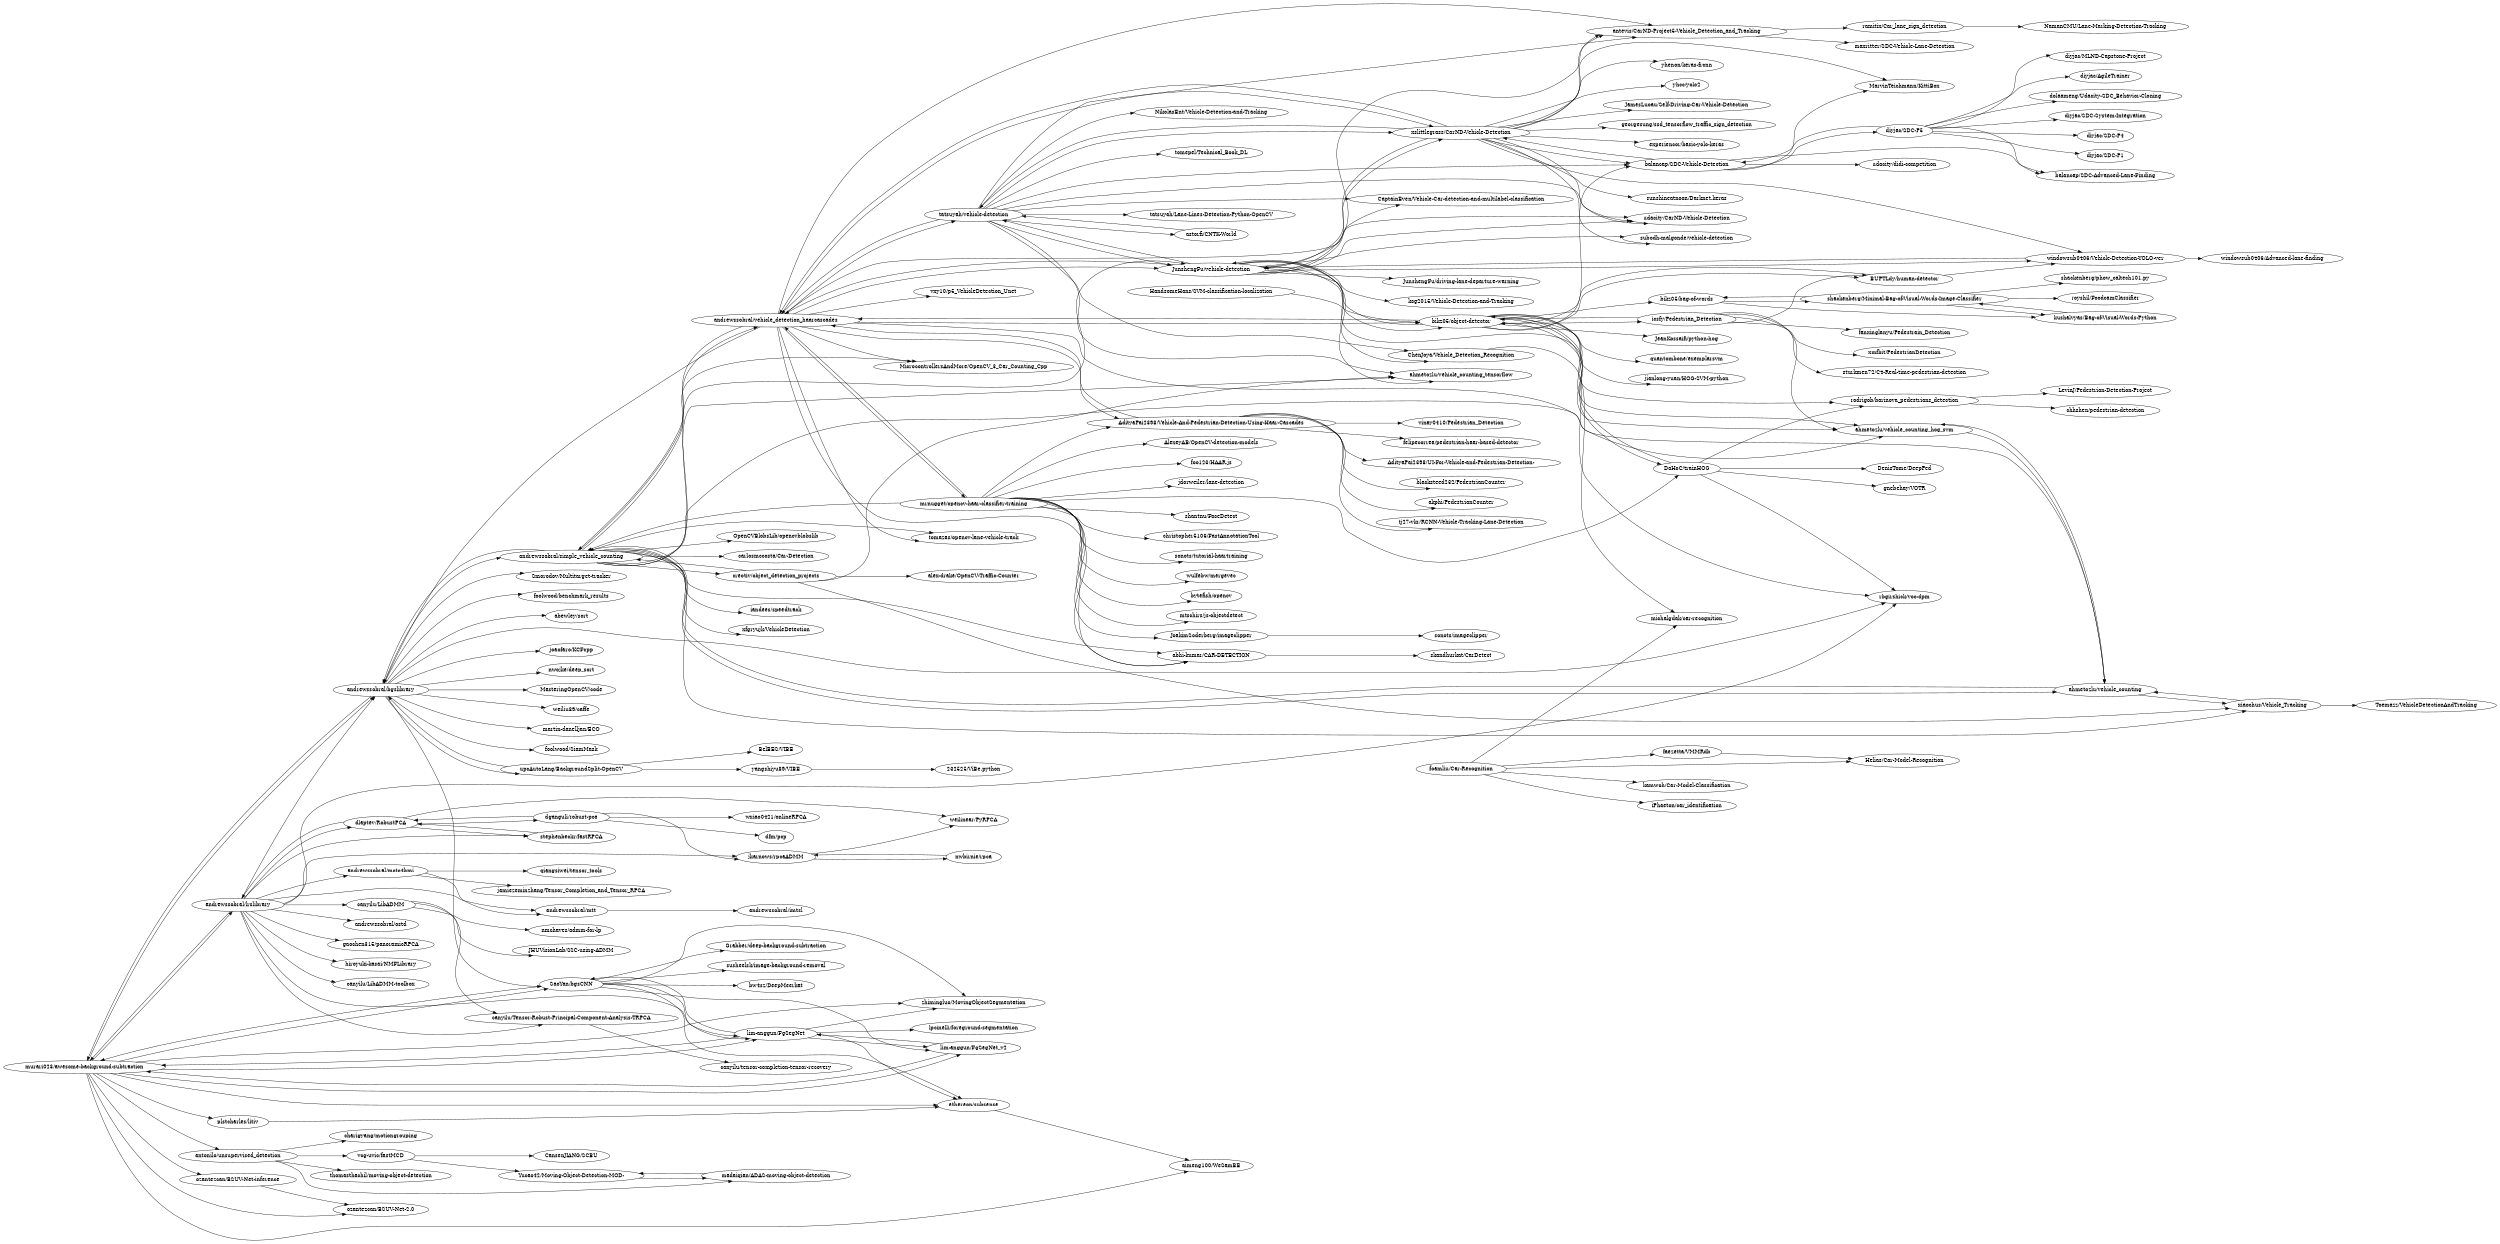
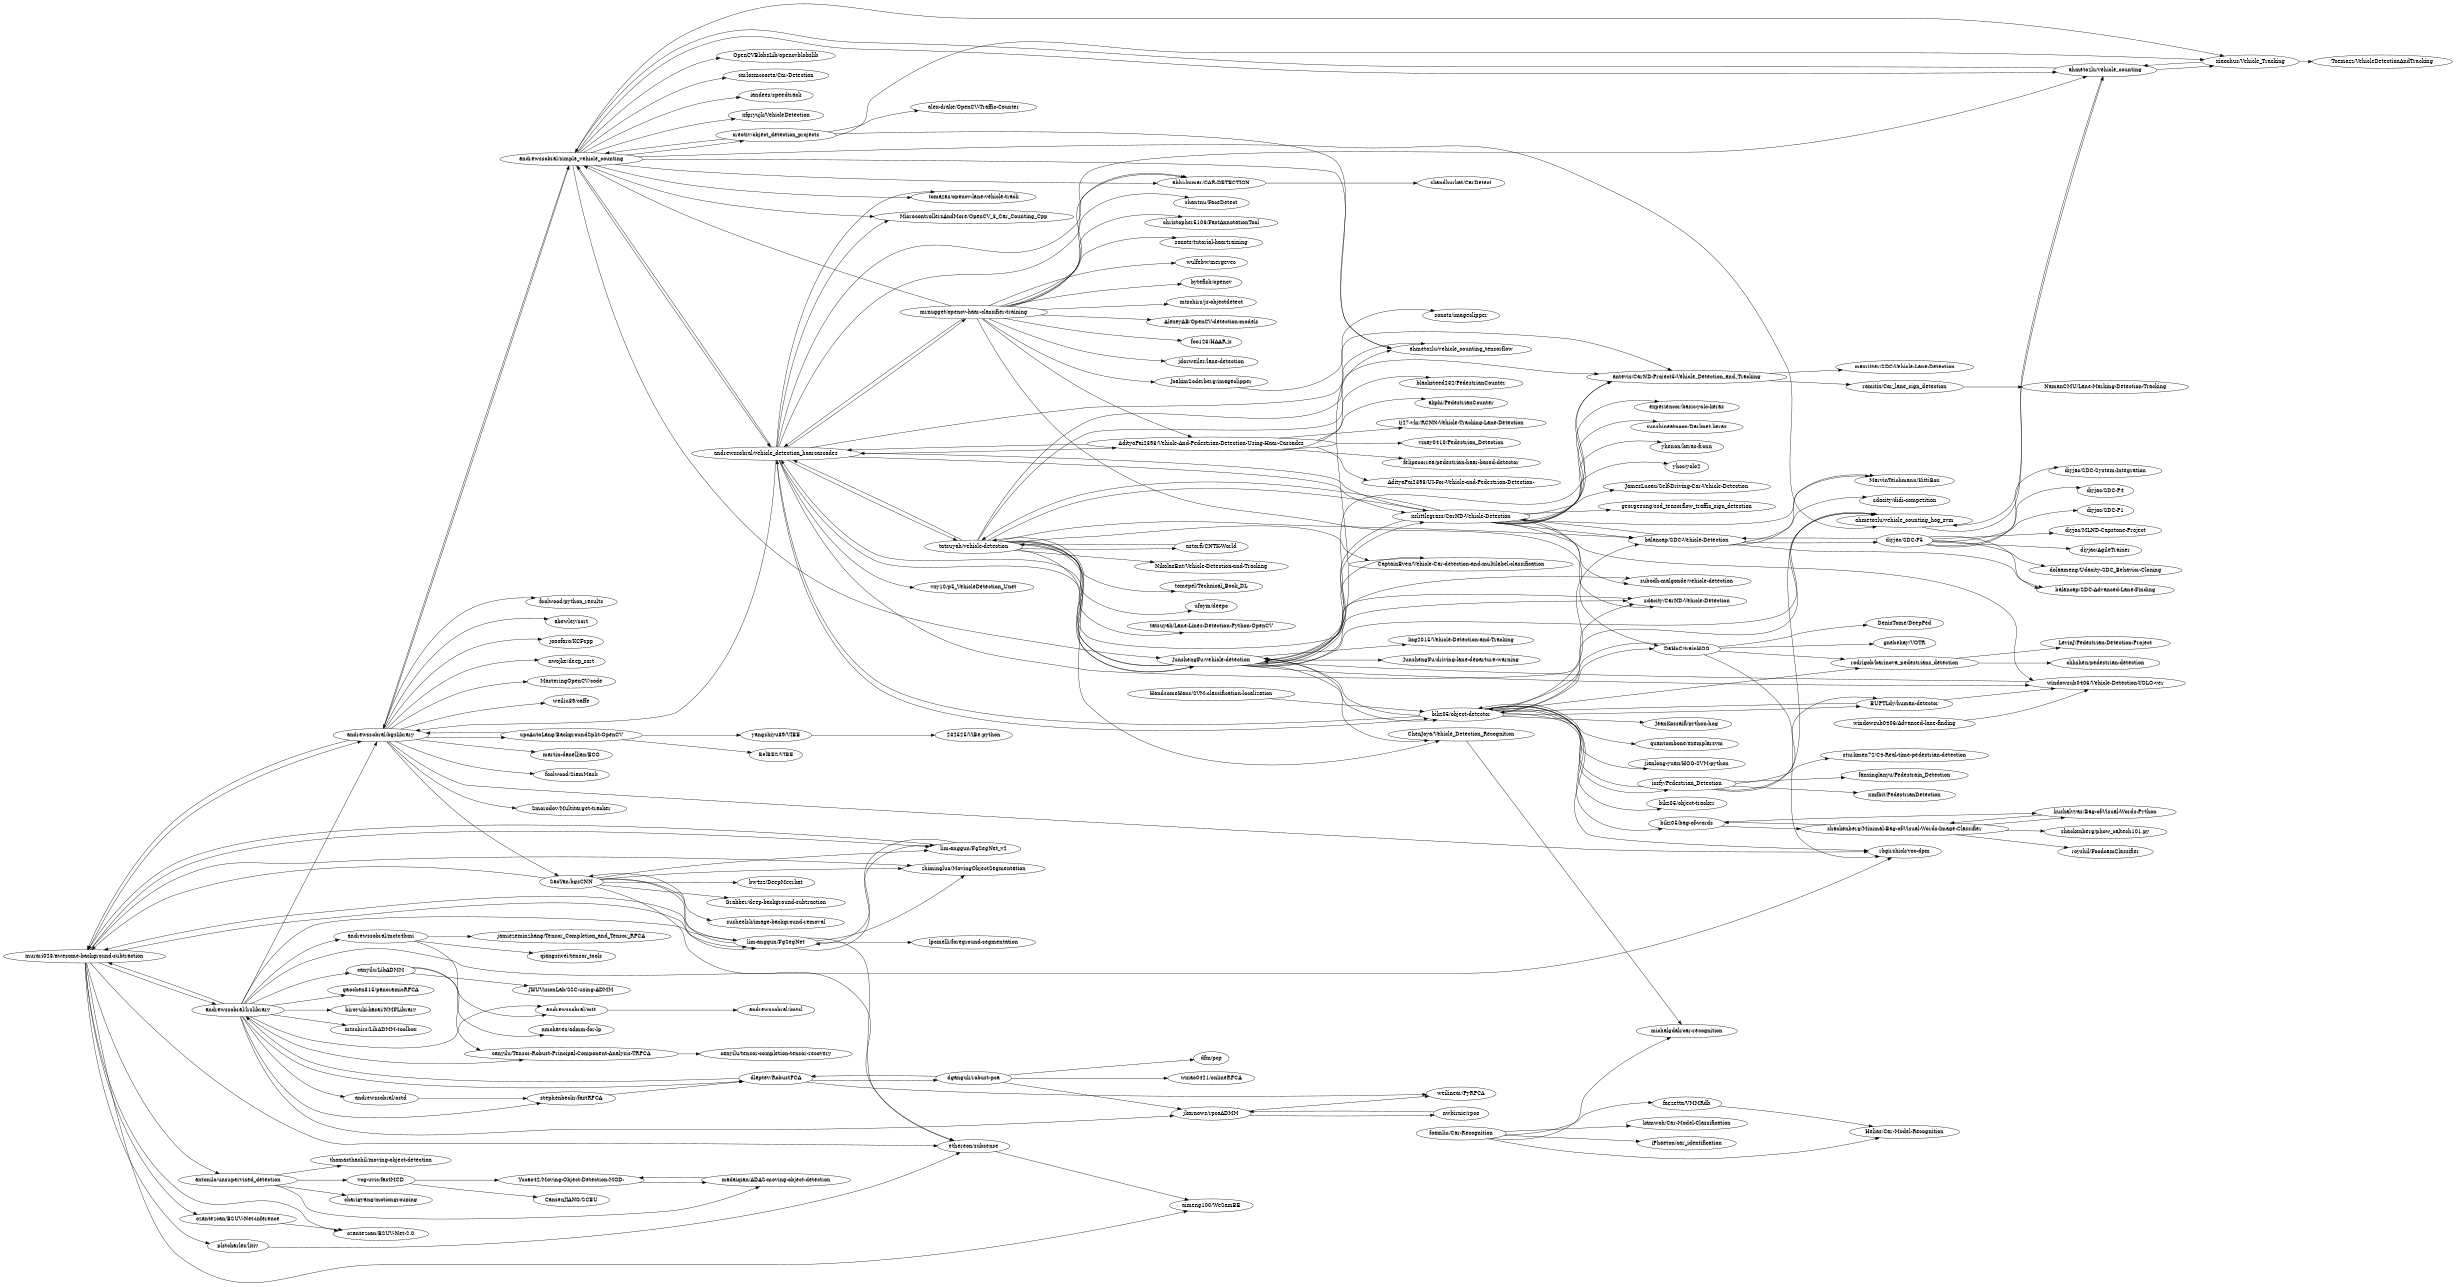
edge "windowsub0406/Vehicle-Detection-YOLO-ver" -> "windowsub0406/Advanced-lane-finding": reversed
node "foolwood/benchmark_results": label "foolwood/benchmark_results" -> "foolwood/python_results"
node "ufoym/deepo": added
node "bikz05/object-tracker": added
edge "dlaptev/RobustPCA" -> "stephenbeckr/fastRPCA": now "andrewssobral/ostd" -> "stephenbeckr/fastRPCA"
node "canyilu/LibADMM-toolbox": label "canyilu/LibADMM-toolbox" -> "mtschirs/LibADMM-toolbox"
edge "murari023/awesome-background-subtraction" -> "SaoYan/bgsCNN": removed
